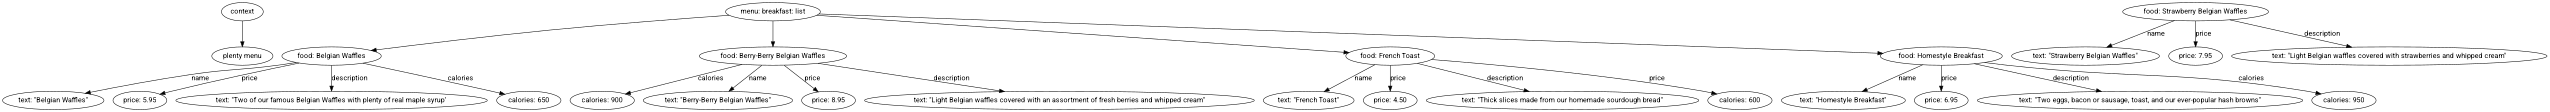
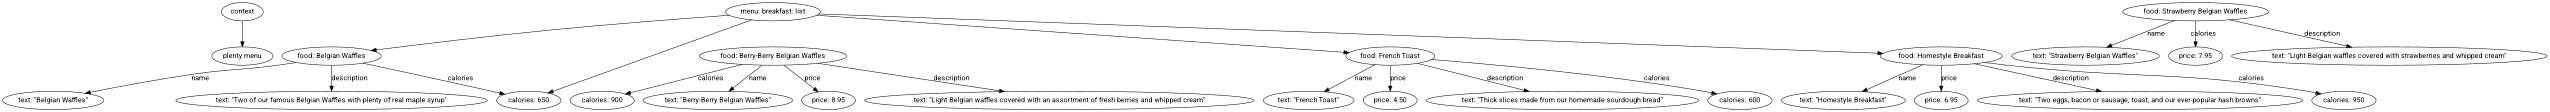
edge "menu: breakfast: list" -> "food: Berry-Berry Belgian Waffles": now "menu: breakfast: list" -> "calories: 650"
edge "food: Strawberry Belgian Waffles" -> "price: 7.95": label "price" -> "calories"
edge "food: French Toast" -> "calories: 600": label "price" -> "calories"
node "price: 5.95": removed
